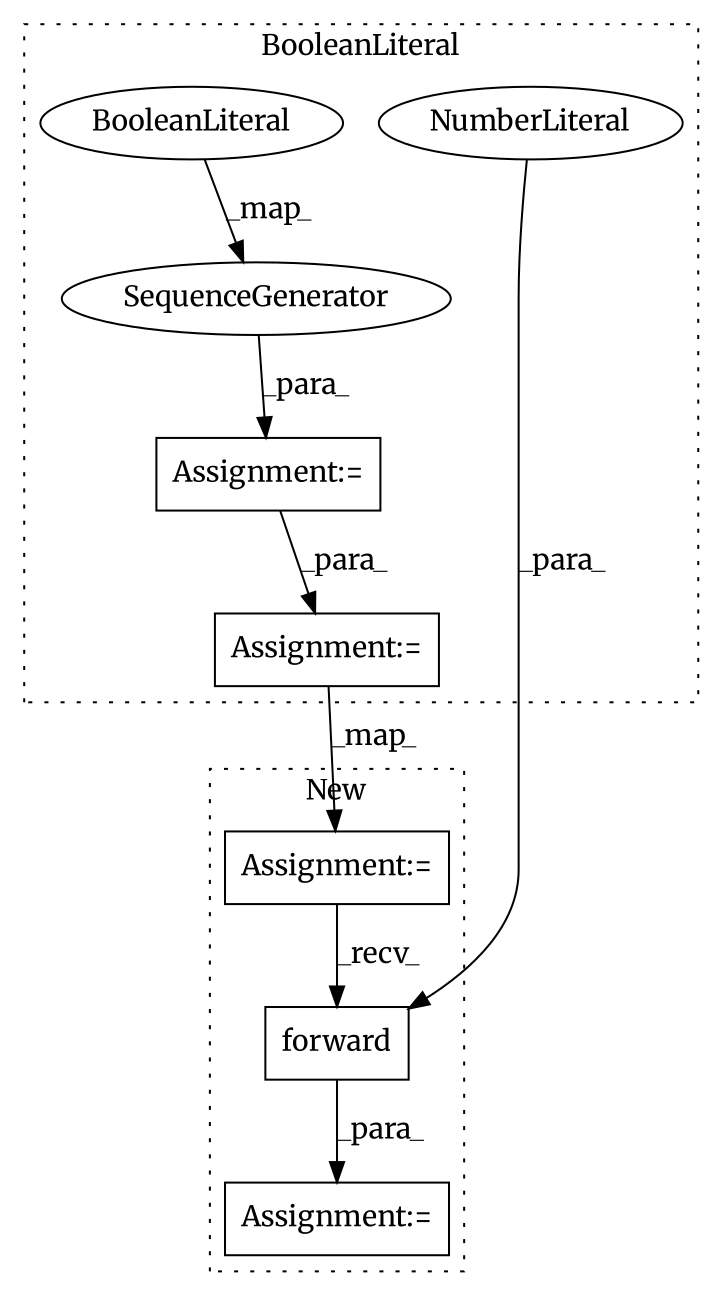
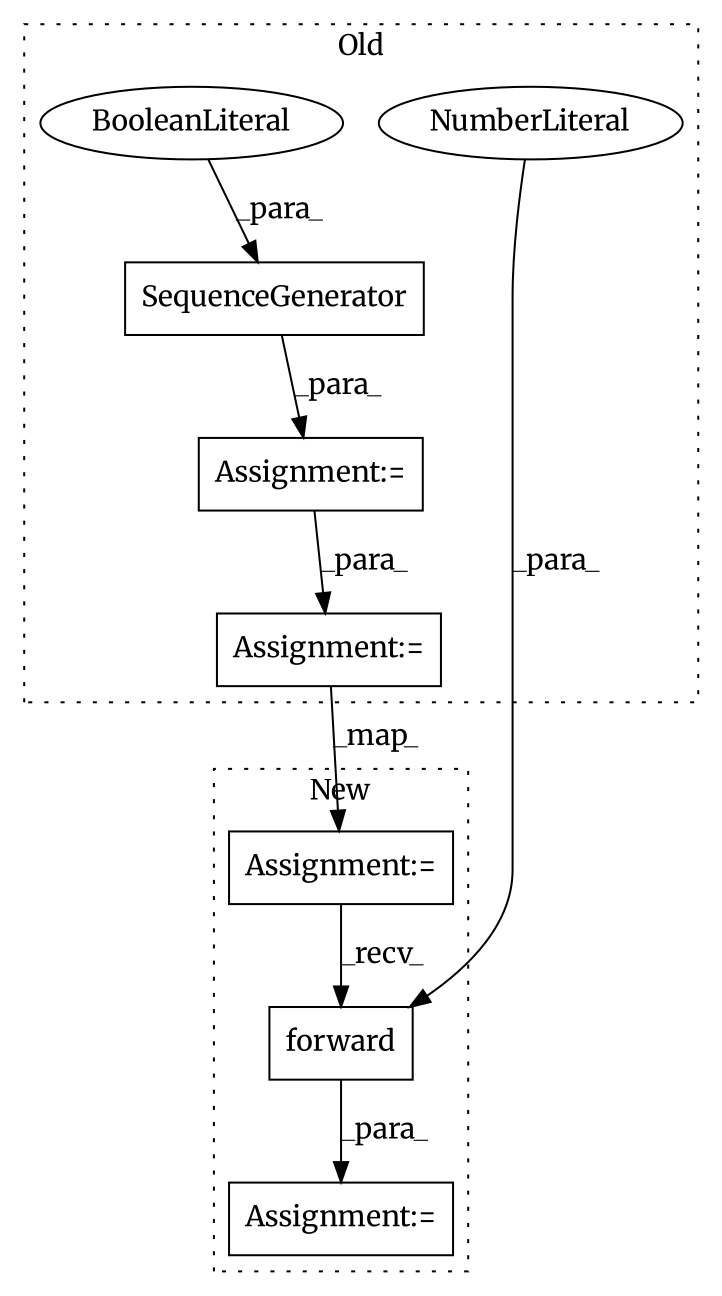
cluster "BooleanLiteral": label "BooleanLiteral" -> "Old"
edge "BooleanLiteral" -> "SequenceGenerator": label "_map_" -> "_para_"
node "SequenceGenerator": shape ellipse -> box
